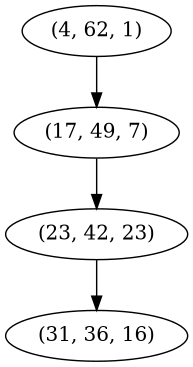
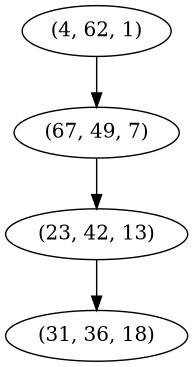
node "(17, 49, 7)": label "(17, 49, 7)" -> "(67, 49, 7)"
node "(23, 42, 23)": label "(23, 42, 23)" -> "(23, 42, 13)"
node "(31, 36, 16)": label "(31, 36, 16)" -> "(31, 36, 18)"
